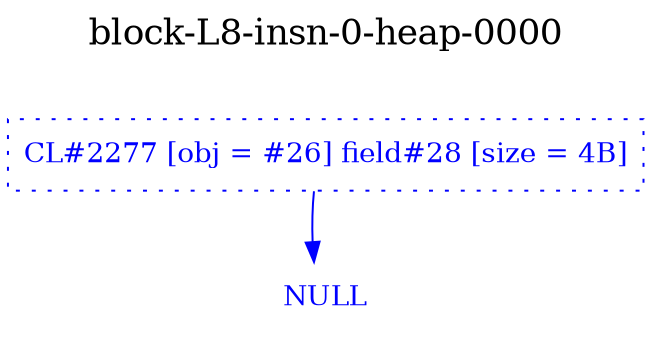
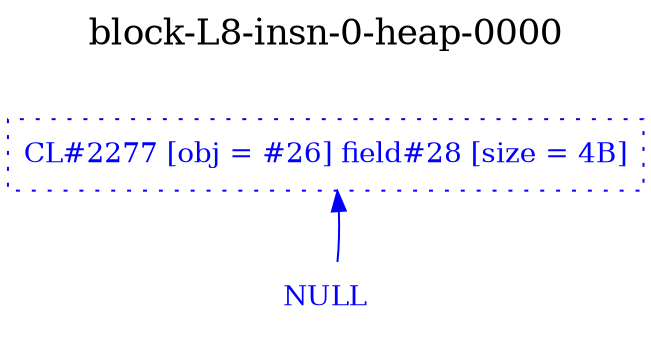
edge "CL#2277 [obj = #26] field#28 [size = 4B]" -> "NULL": reversed
